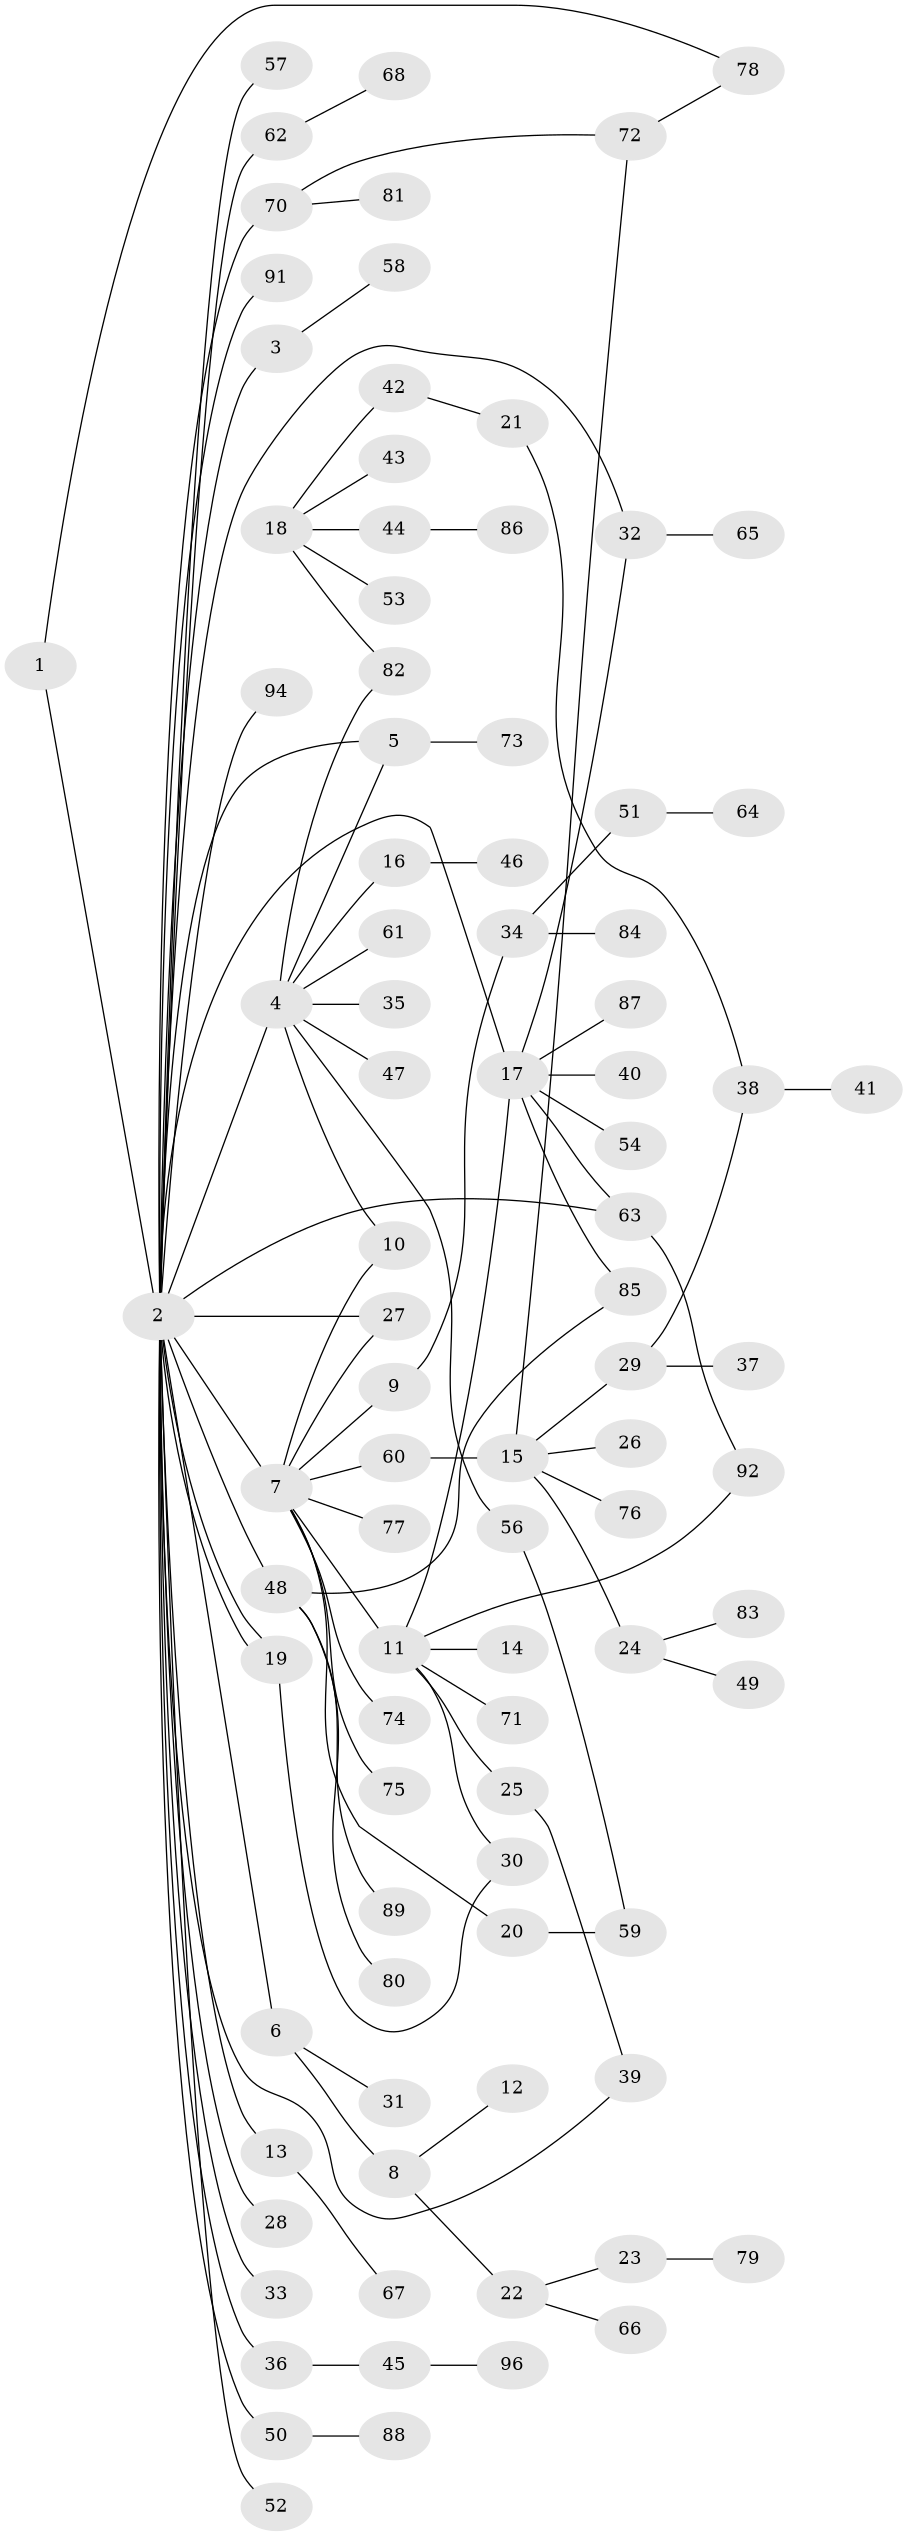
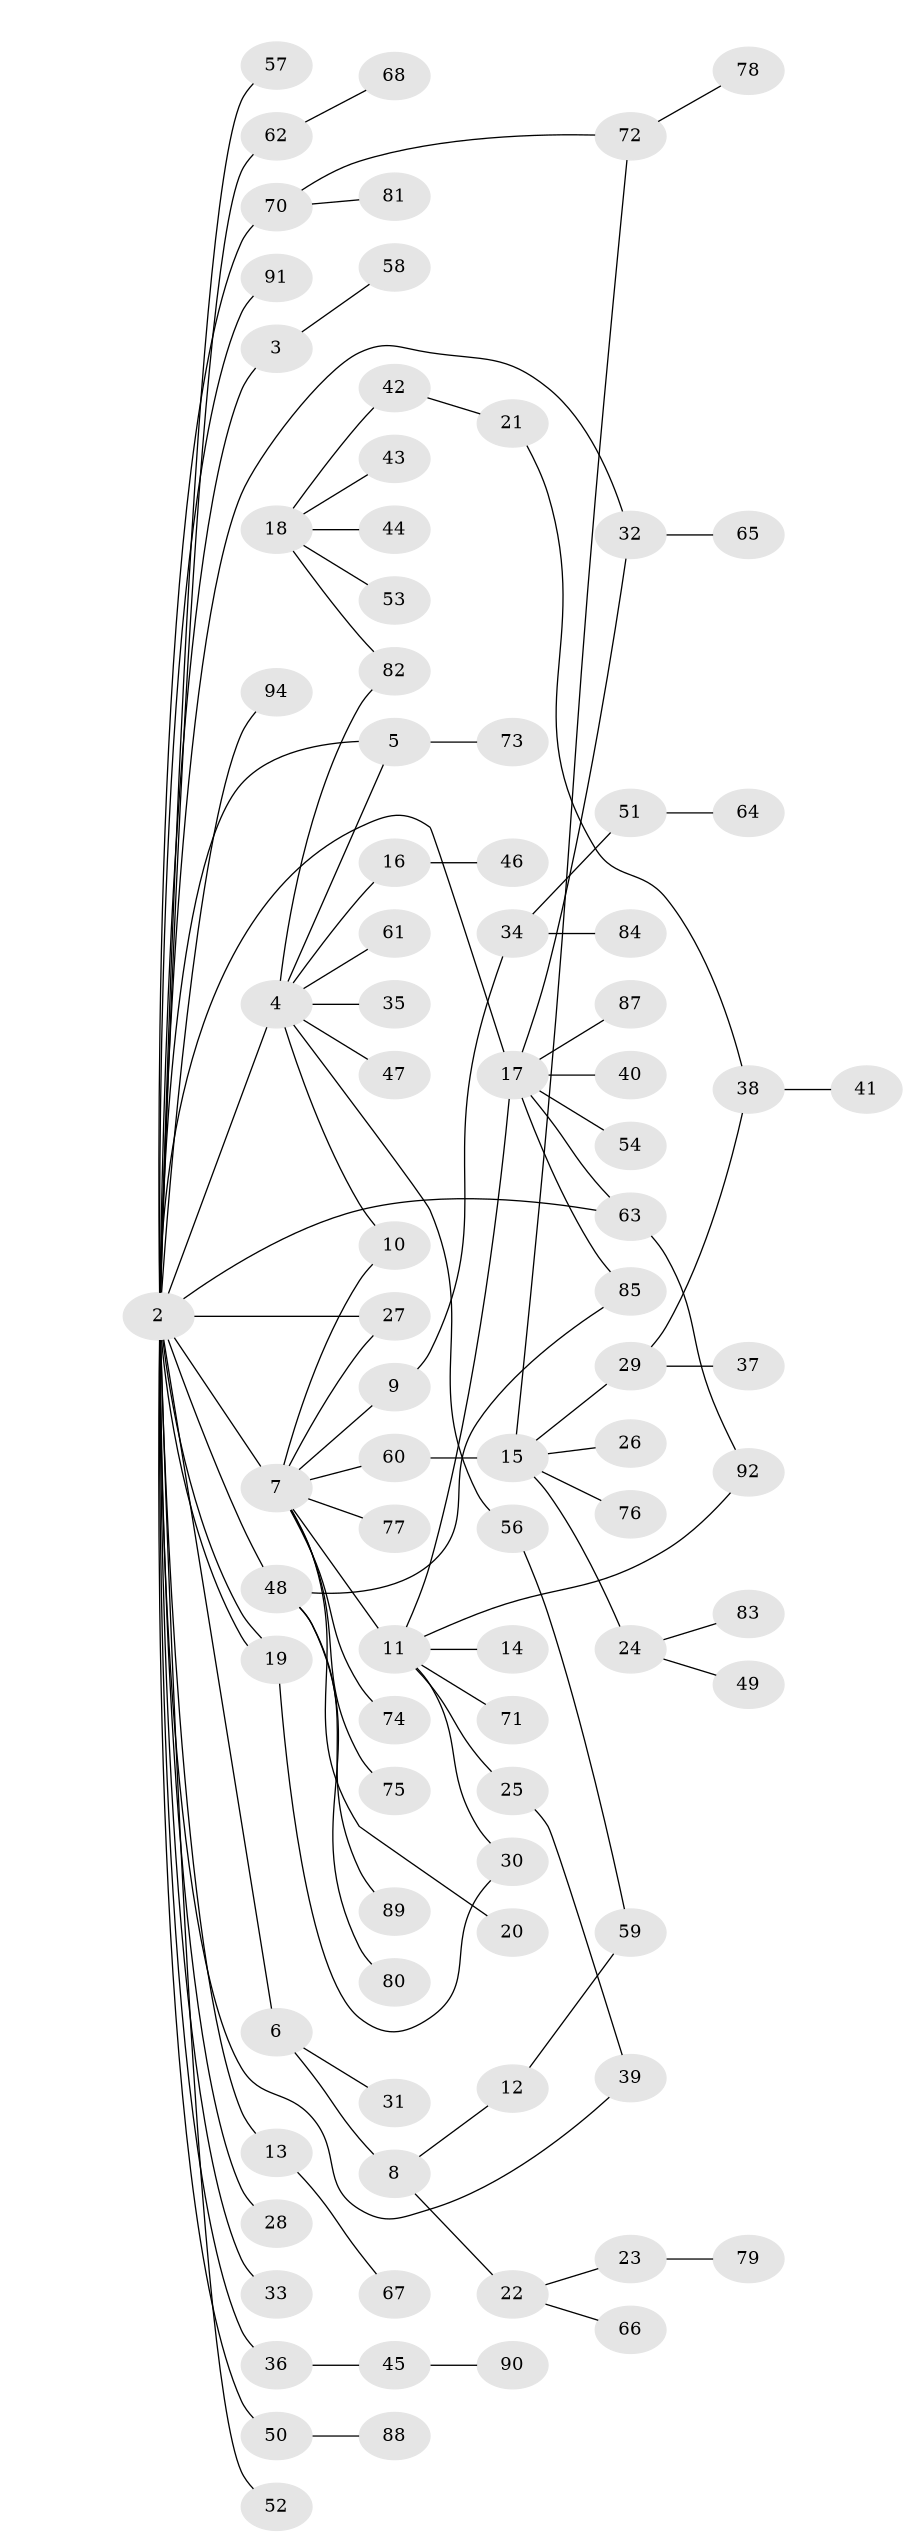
node "86": removed
node "1": removed
edge "20" -- "59": now "12" -- "59"
node "96": label "96" -> "90"
